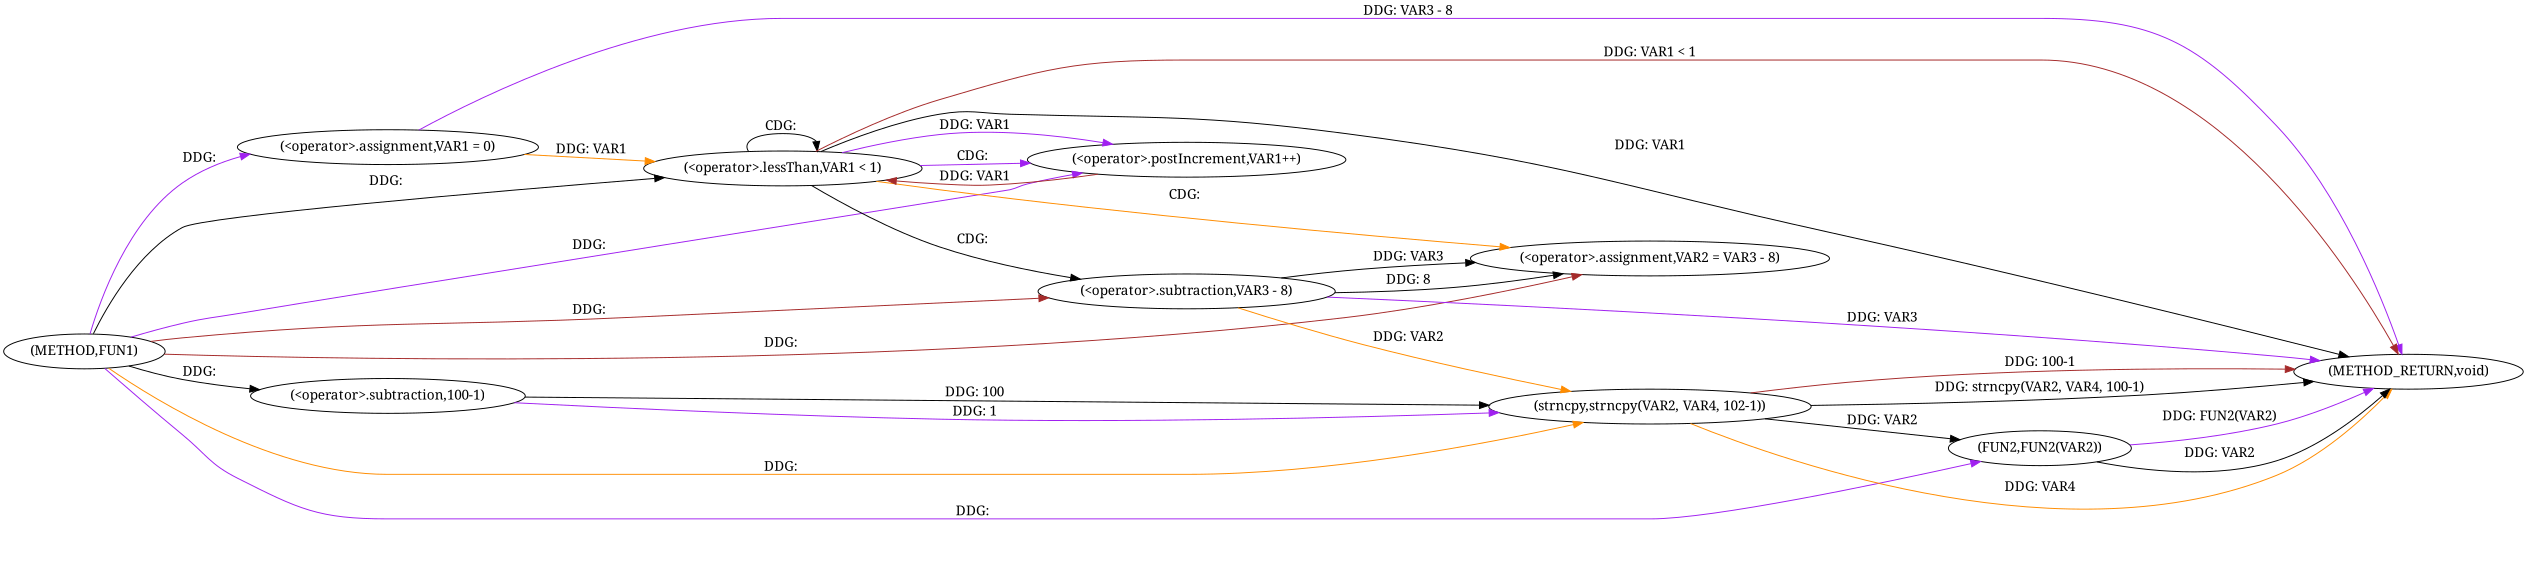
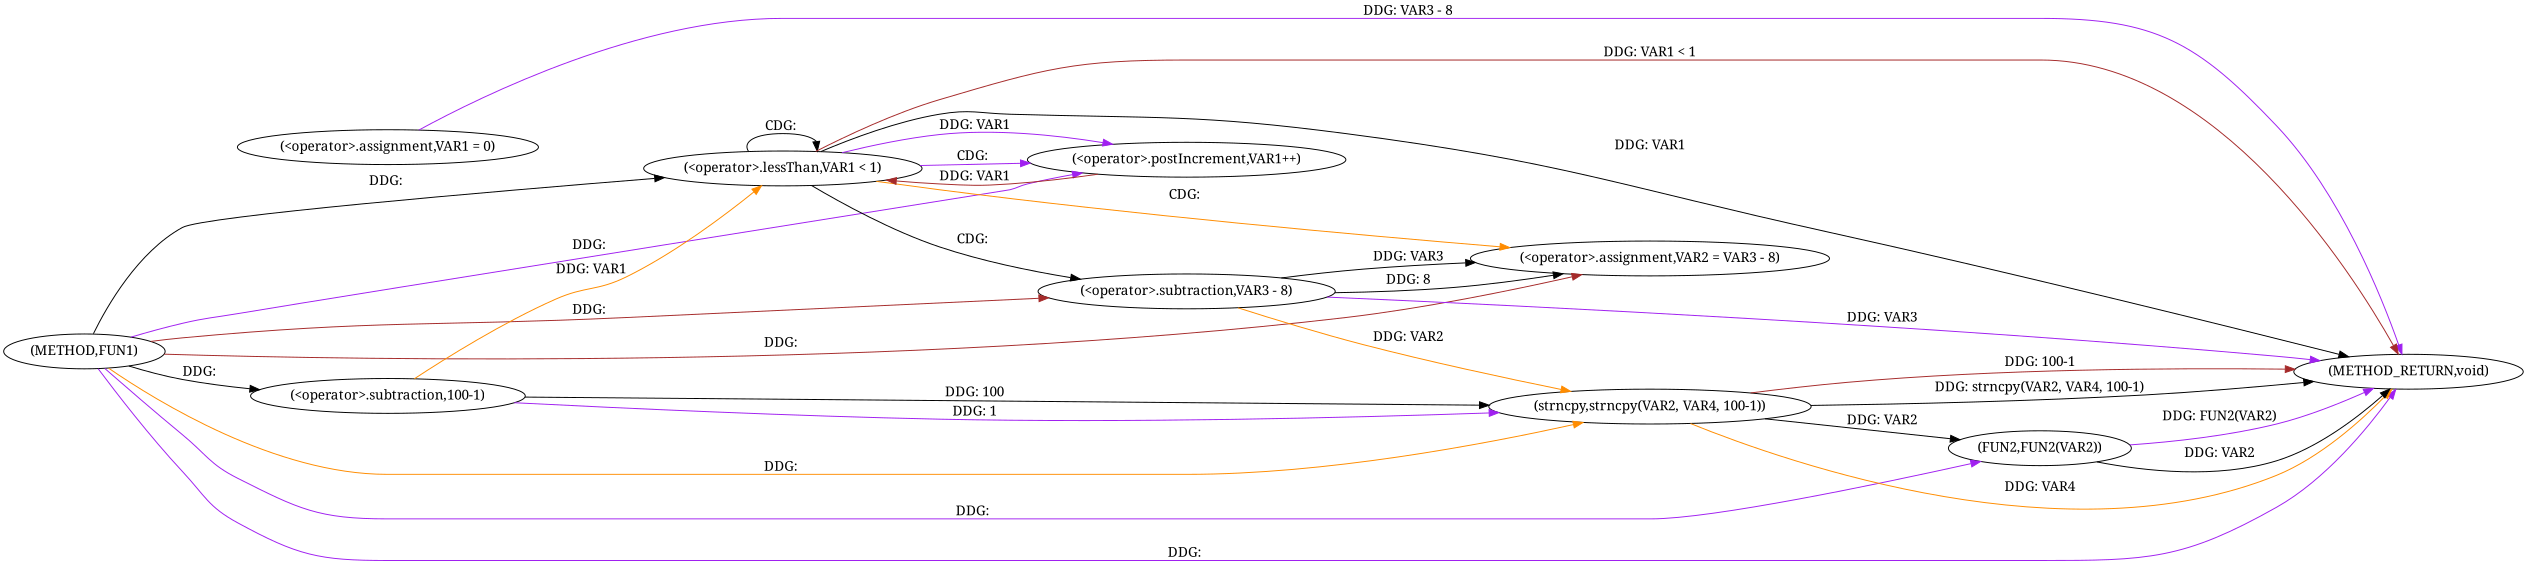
edge "(<operator>.assignment,VAR1 = 0)" -> "(<operator>.lessThan,VAR1 < 1)": now "(<operator>.subtraction,100-1)" -> "(<operator>.lessThan,VAR1 < 1)"
edge "(METHOD,FUN1)" -> "(<operator>.assignment,VAR1 = 0)": now "(METHOD,FUN1)" -> "(METHOD_RETURN,void)"
node "(strncpy,strncpy(VAR2, VAR4, 102-1))": label "(strncpy,strncpy(VAR2, VAR4, 102-1))" -> "(strncpy,strncpy(VAR2, VAR4, 100-1))"
